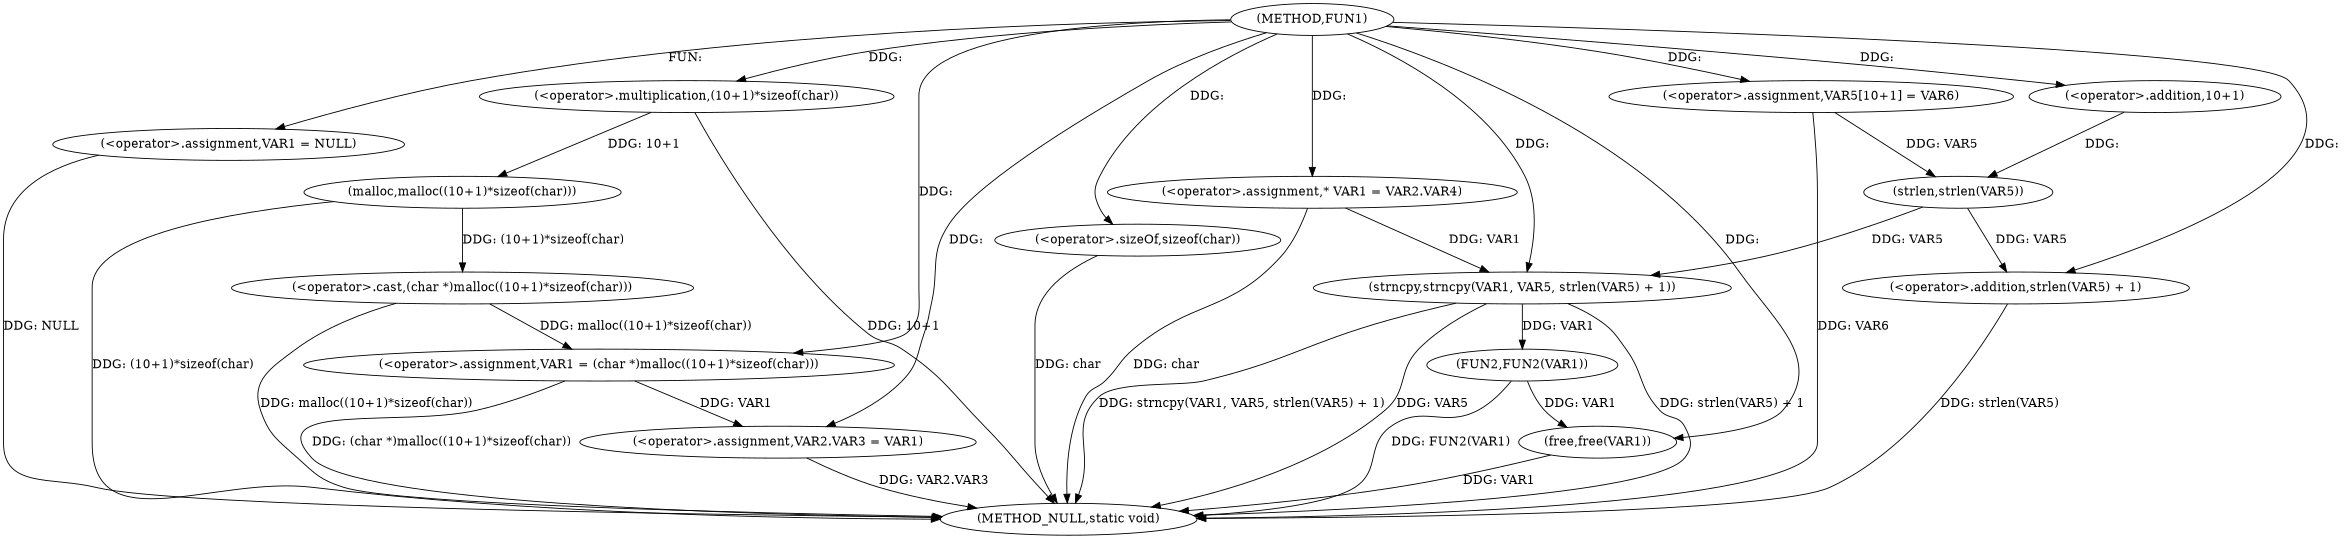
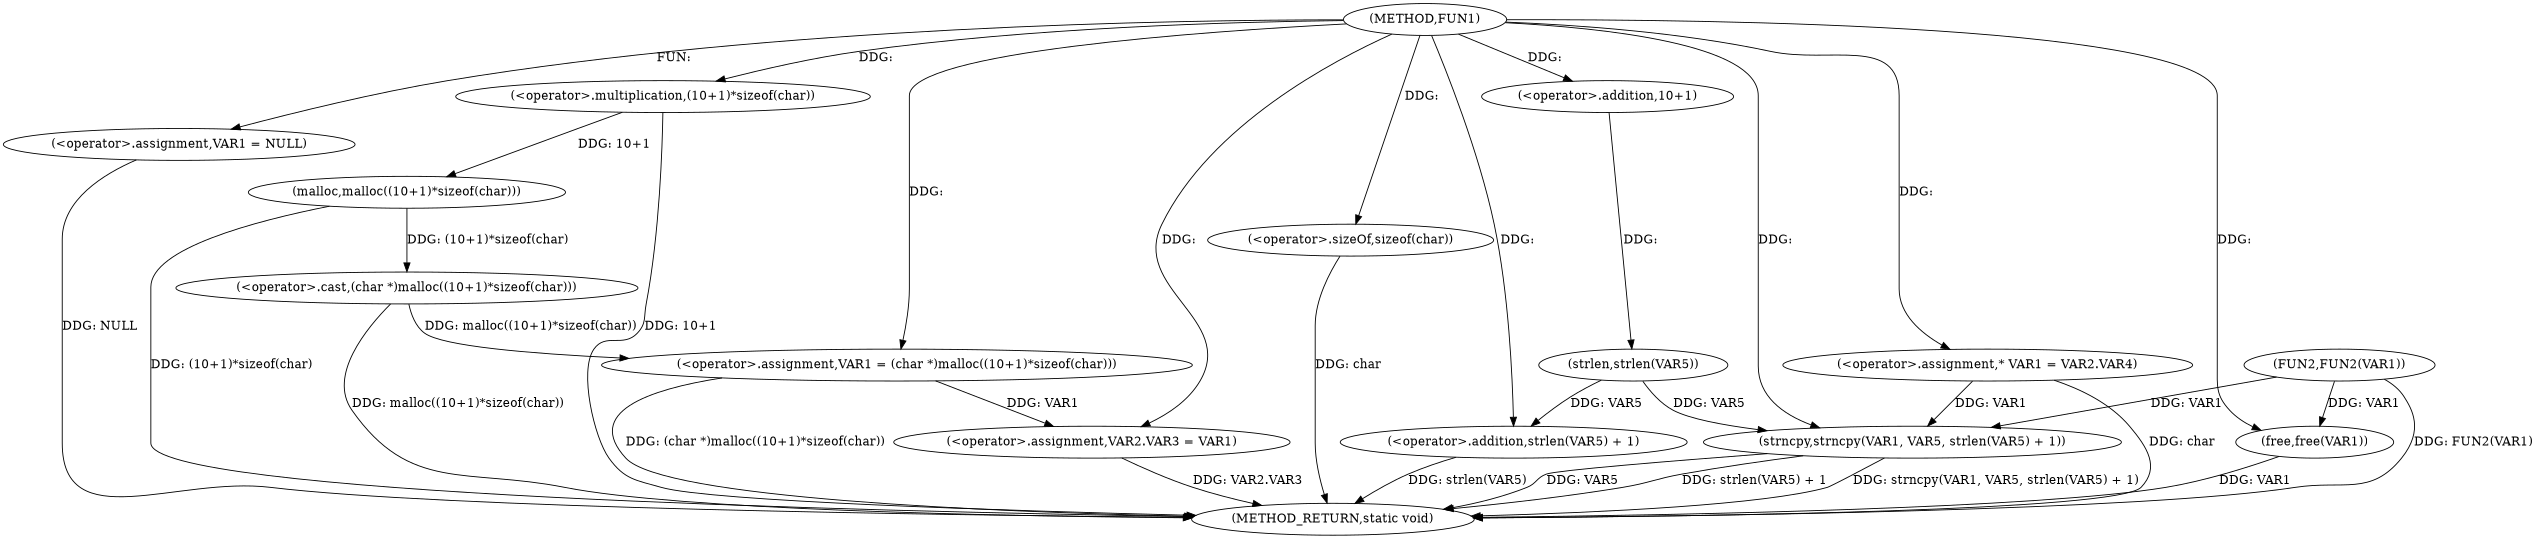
node "(<operator>.assignment,VAR5[10+1] = VAR6)": removed
edge "(strncpy,strncpy(VAR1, VAR5, strlen(VAR5) + 1))" -> "(FUN2,FUN2(VAR1))": reversed
node "(METHOD_NULL,static void)": label "(METHOD_NULL,static void)" -> "(METHOD_RETURN,static void)"
